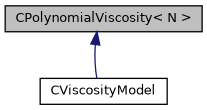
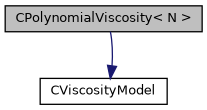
edge "CViscosityModel" -> "CPolynomialViscosity< N >": reversed
